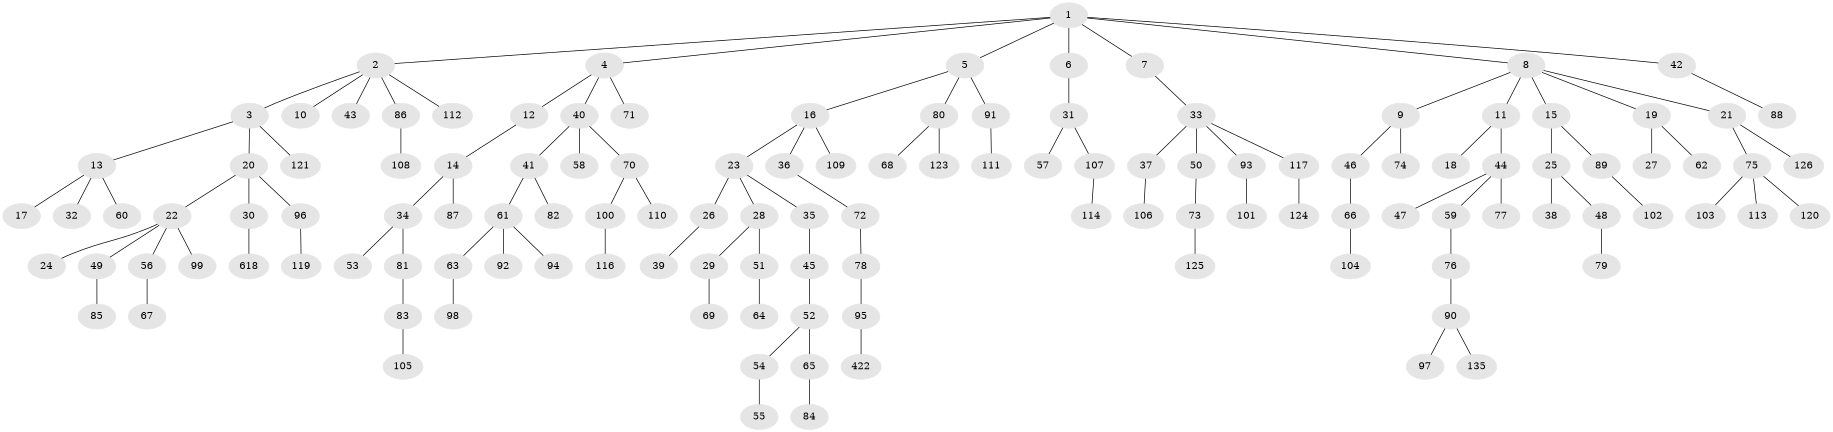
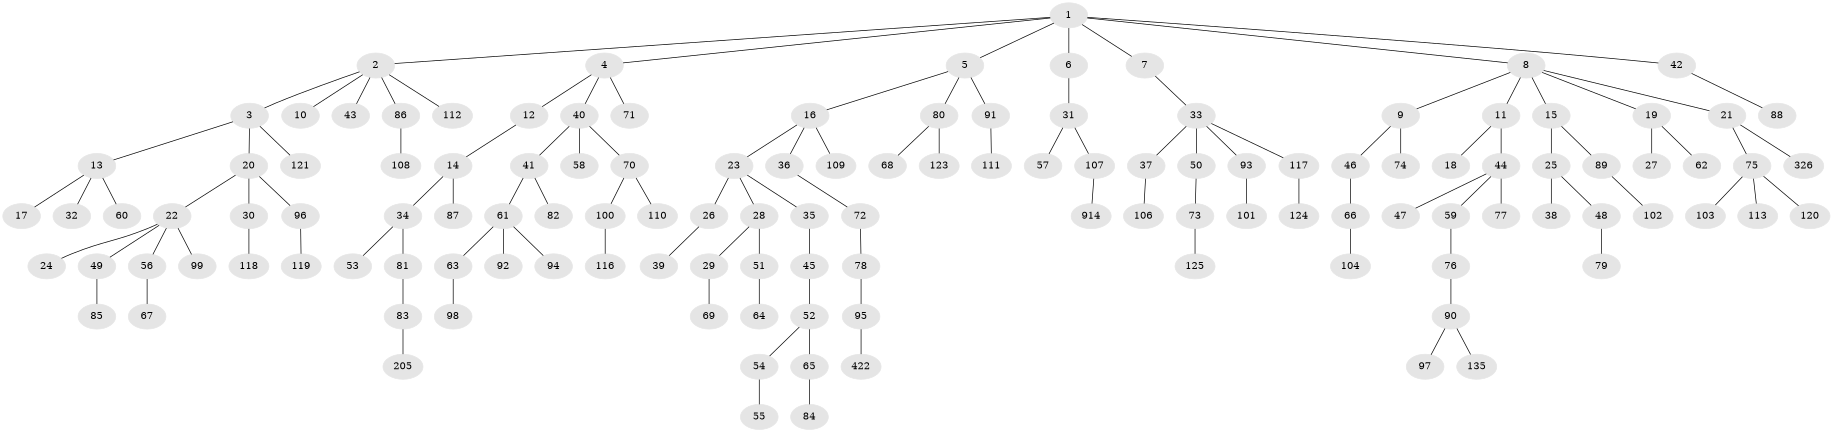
node "126": label "126" -> "326"
node "114": label "114" -> "914"
node "618": label "618" -> "118"
node "105": label "105" -> "205"
